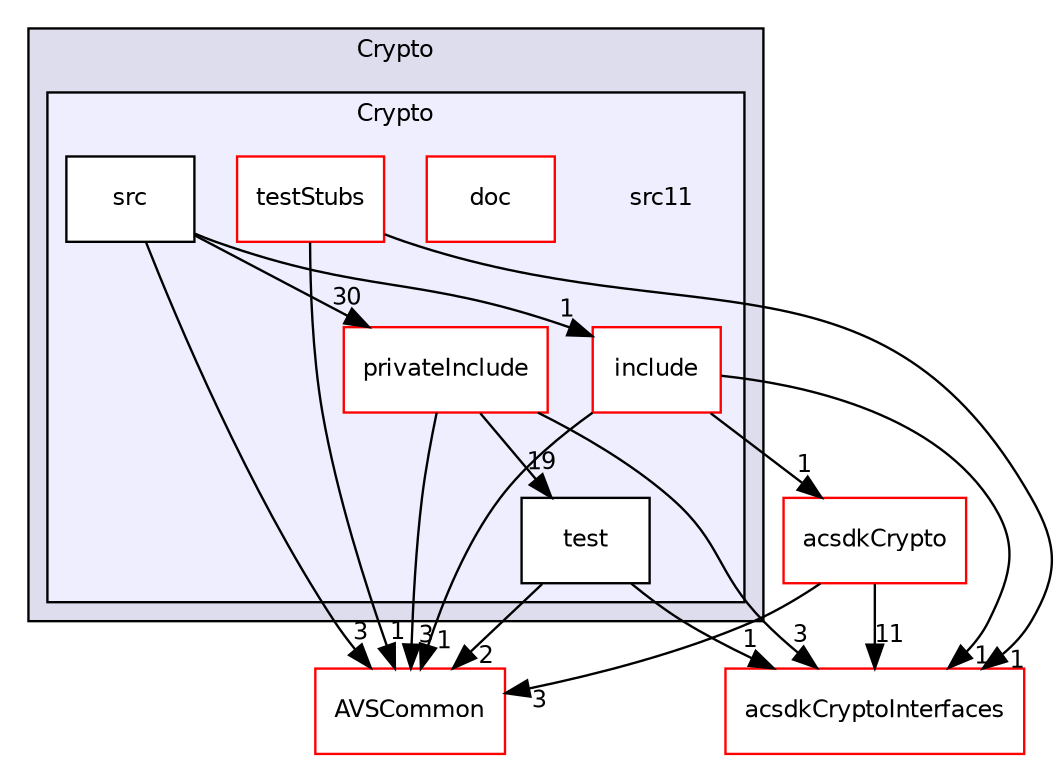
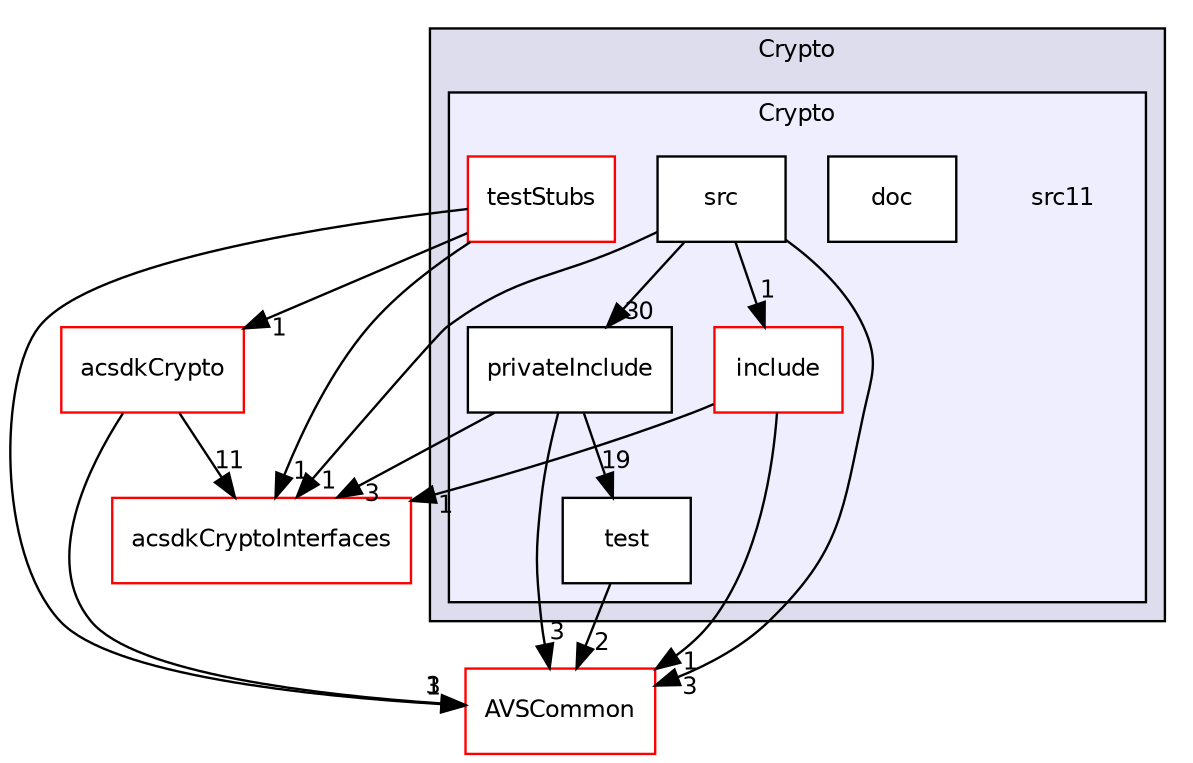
node "doc": color red -> black
node "privateInclude": color red -> black
edge "include" -> "acsdkCrypto": now "testStubs" -> "acsdkCrypto"
edge "test" -> "acsdkCryptoInterfaces": now "src" -> "acsdkCryptoInterfaces"
